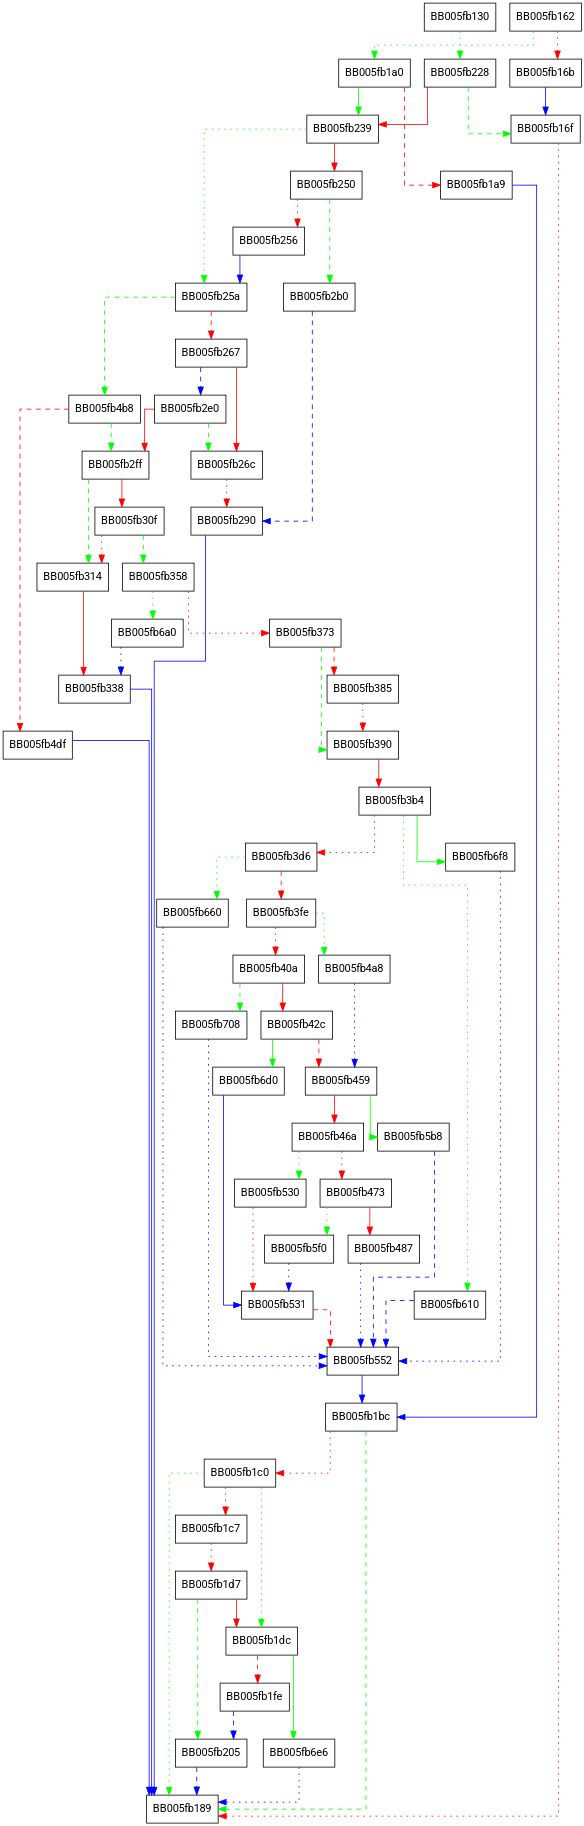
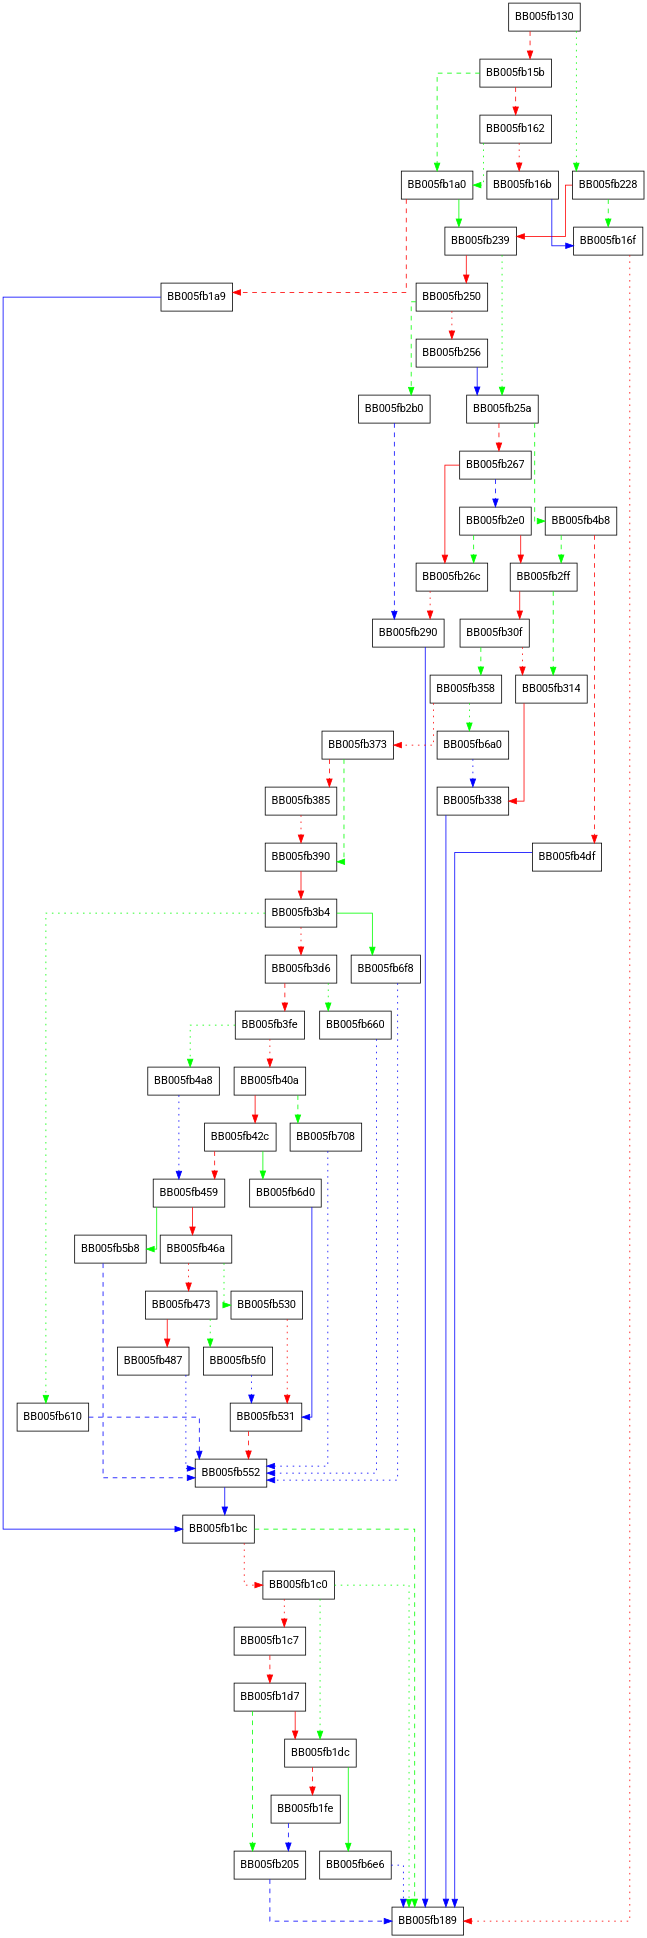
node "BB005fb15b": added
edge "BB005fb1c7" -> "BB005fb1d7": style dotted -> dashed
